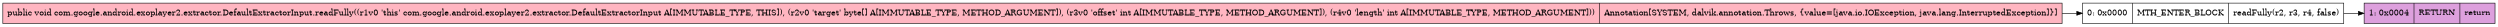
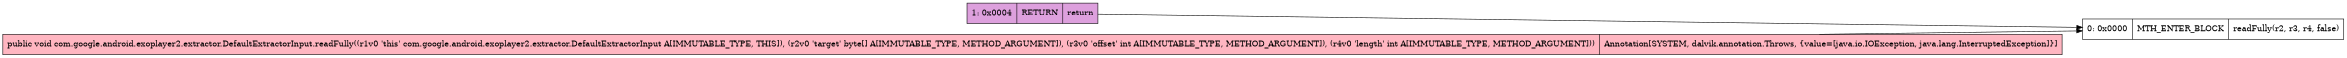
edge "0: 0x0000" -> "1: 0x0004": reversed
